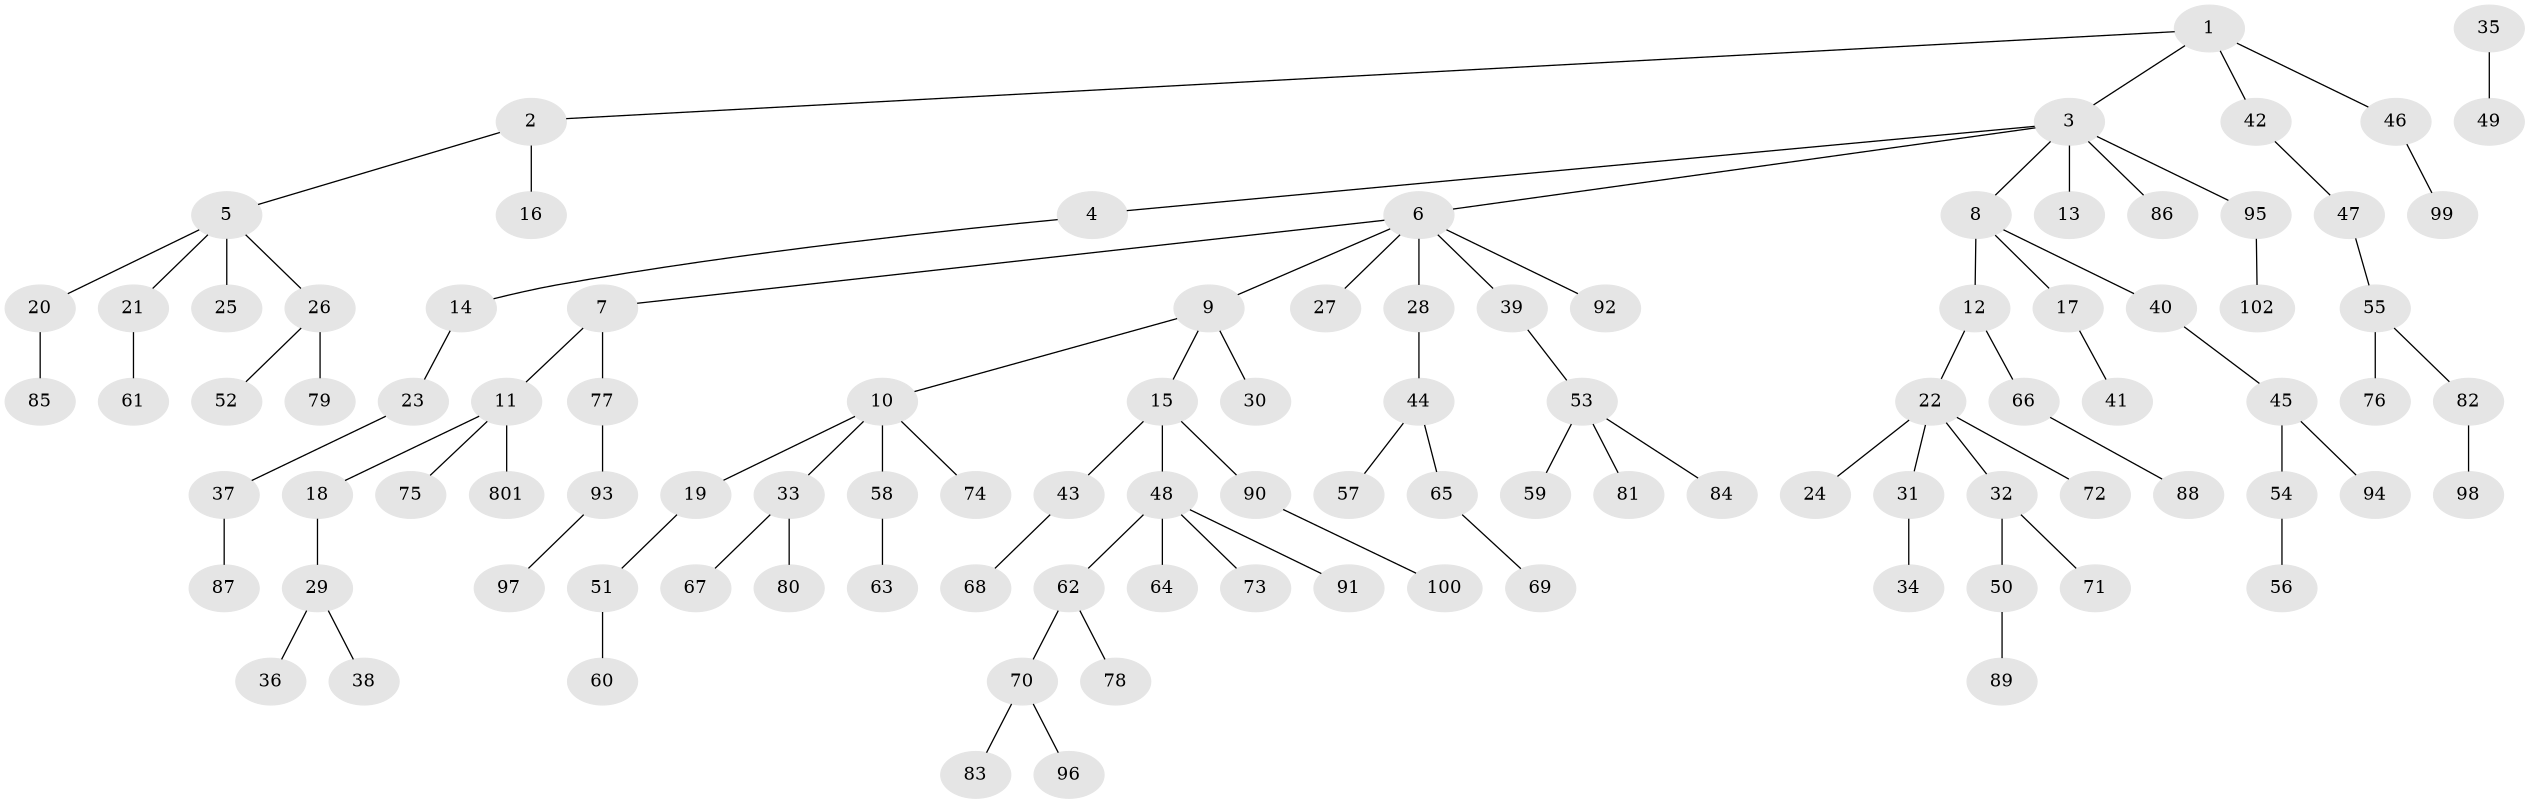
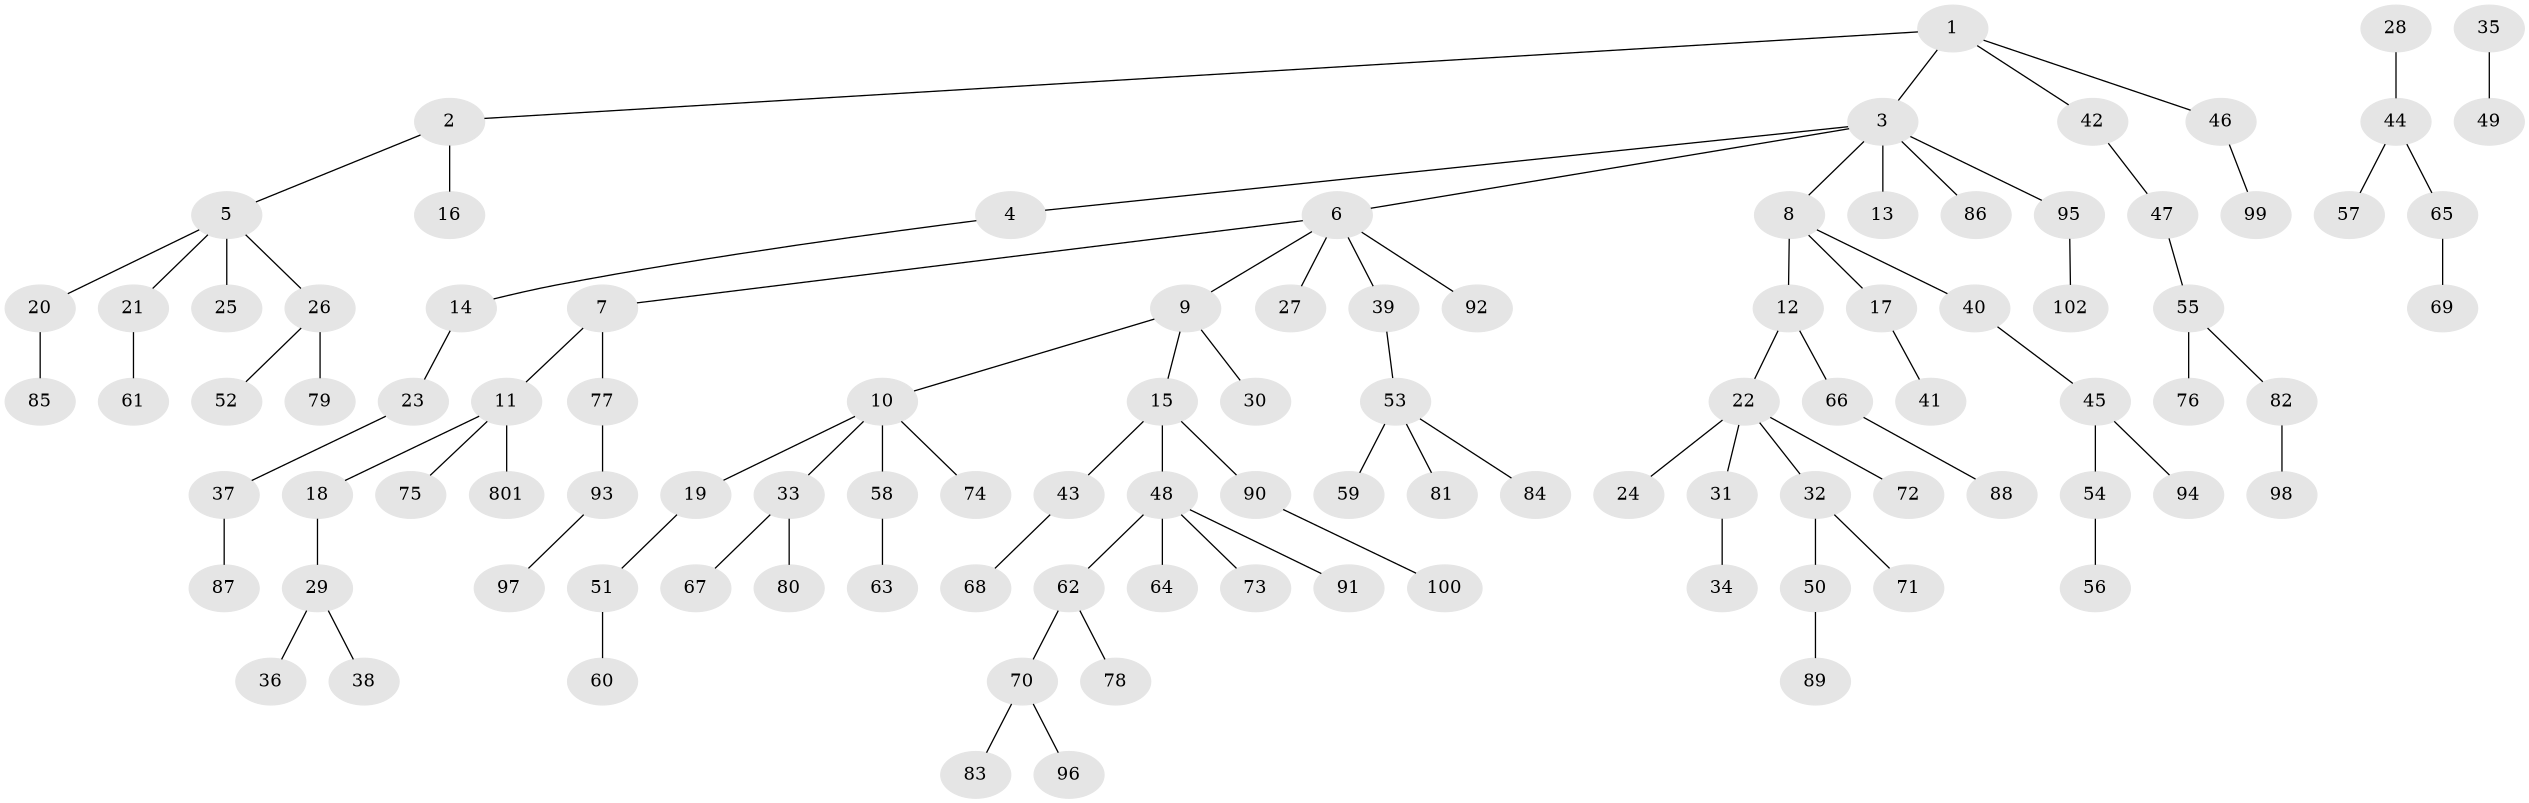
edge "6" -- "28": removed
